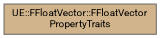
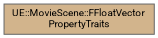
node "UE::FFloatVector::FFloatVector PropertyTraits": label "UE::FFloatVector::FFloatVector PropertyTraits" -> "UE::MovieScene::FFloatVector PropertyTraits"
